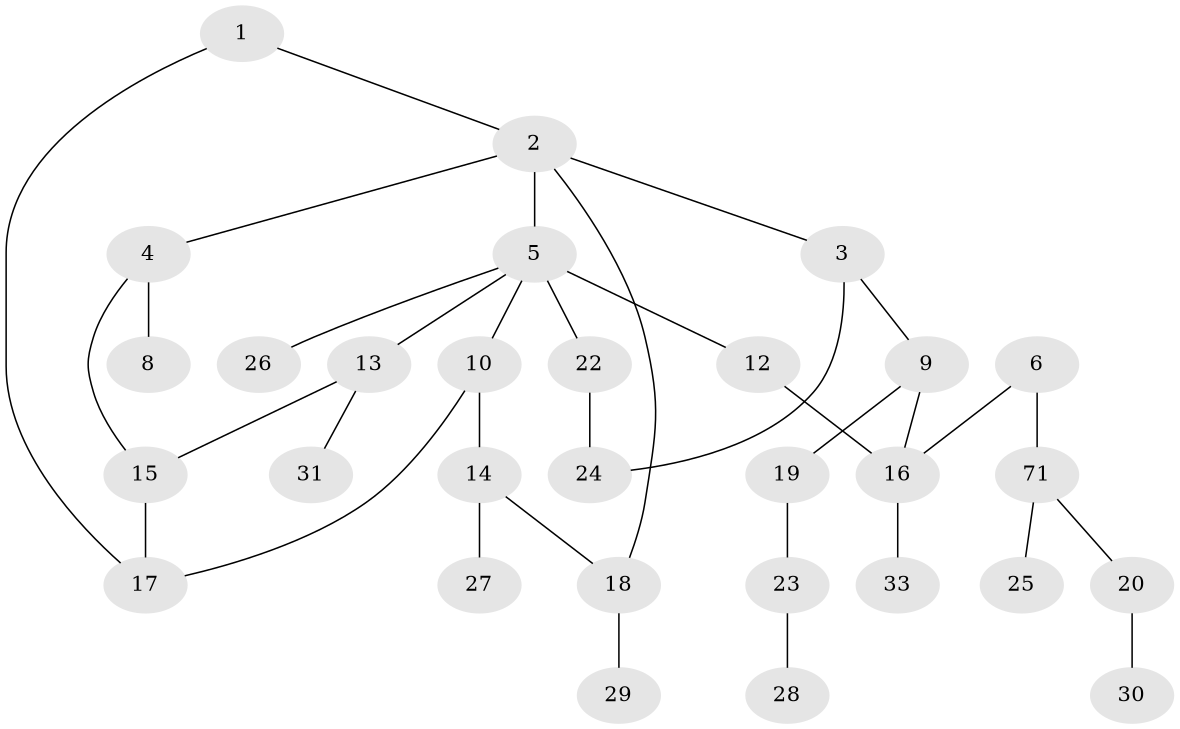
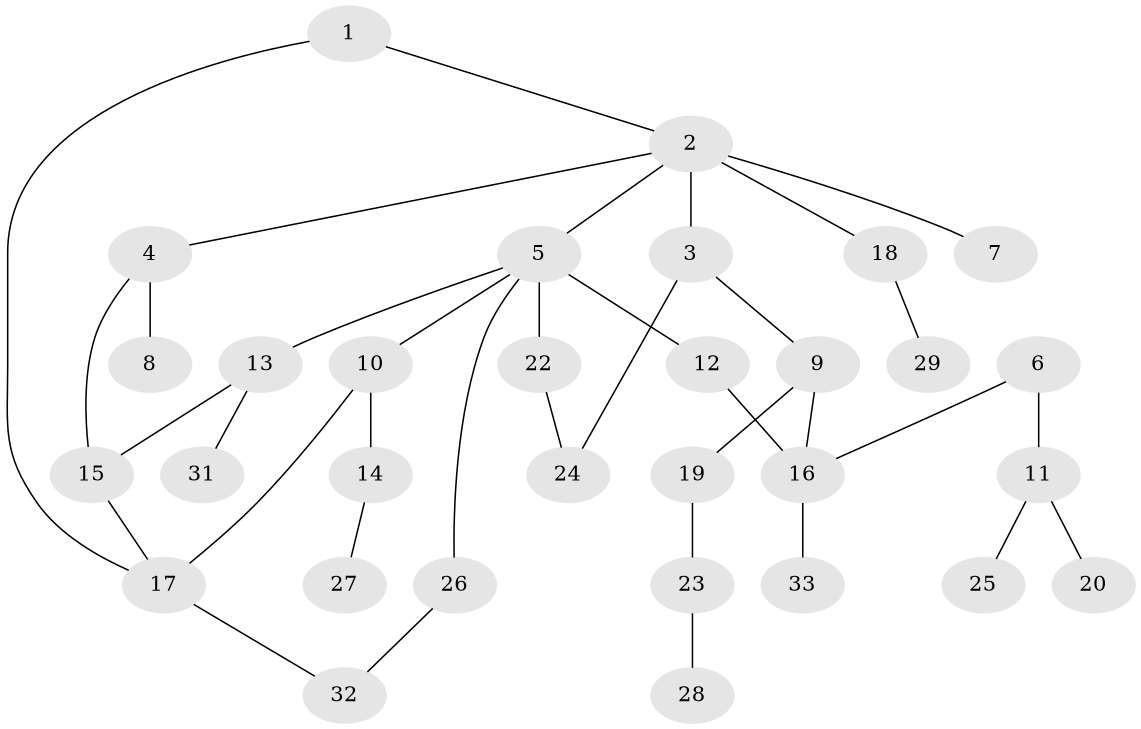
node "7": added
node "71": label "71" -> "11"
edge "14" -- "18": removed
node "32": added
node "30": removed
